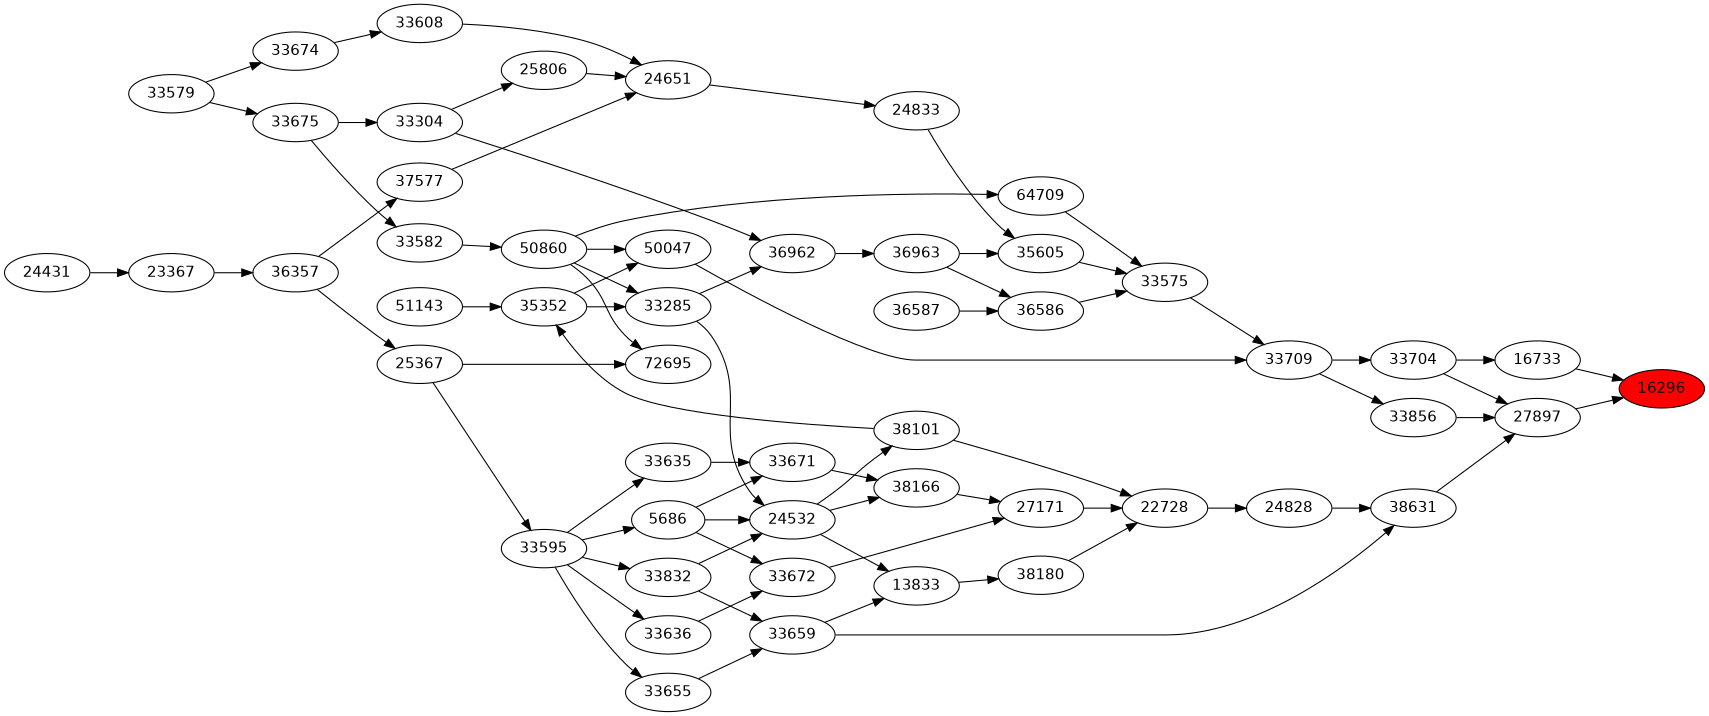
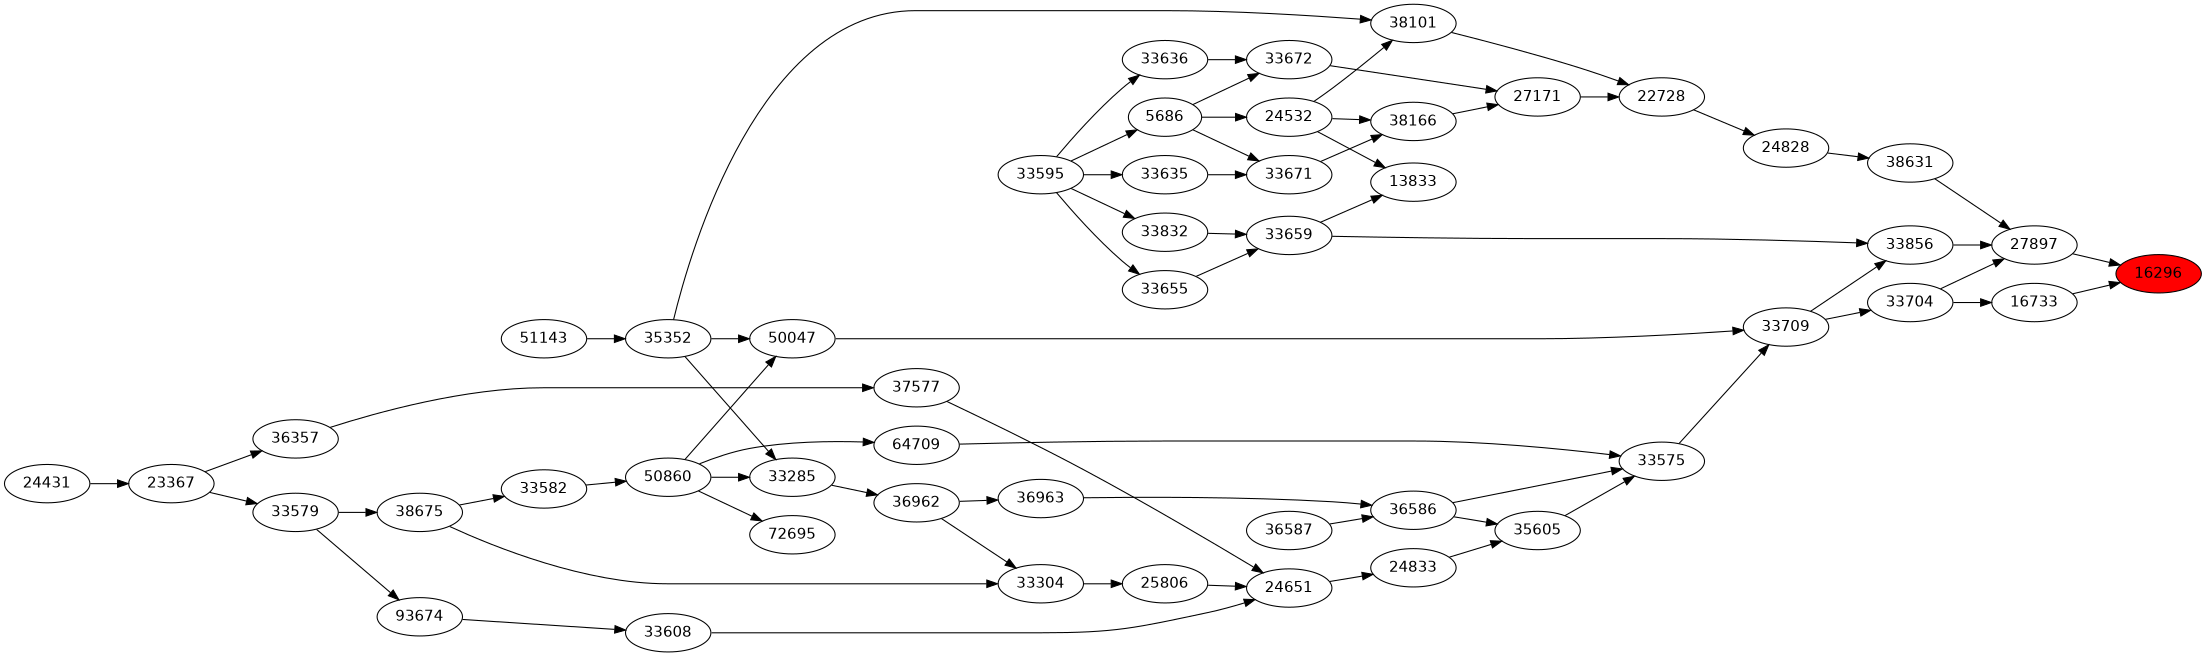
node "33674": label "33674" -> "93674"
node "33675": label "33675" -> "38675"
edge "33304" -> "36962": reversed
edge "36963" -> "35605": now "36586" -> "35605"
node "25367": removed
edge "33285" -> "24532": removed
edge "38101" -> "35352": reversed
edge "23367" -> "33579": added
edge "33832" -> "24532": removed
node "38180": removed
edge "33659" -> "38631": now "33659" -> "33856"
